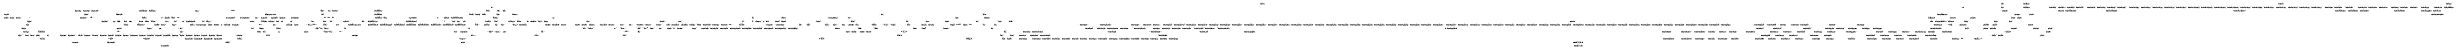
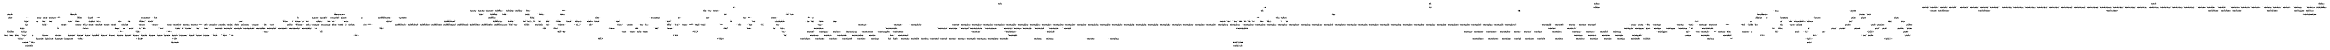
node "kernel-module-gspca-sn9c2028": removed
